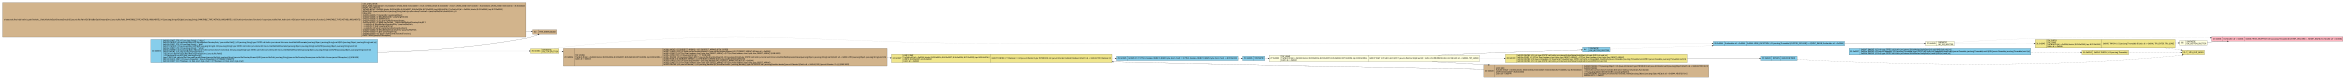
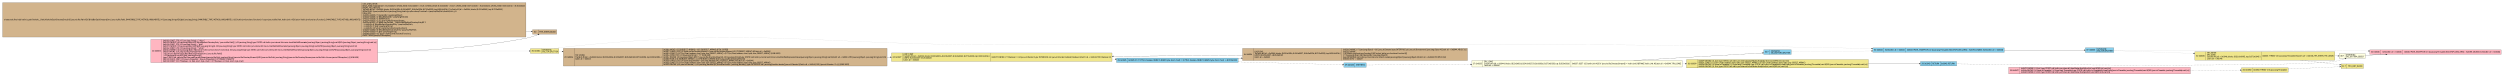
node "37: 0x0045": fillcolor lightyellow -> skyblue
node "38: ?": text "EXC_BOTTOM_SPLITTER" -> "EXC_BOTTOM_OBJECT"
node "22: 0x0000": fillcolor skyblue -> lightpink
node "33: 0x0047": fillcolor skyblue -> lightpink
edge "27: 0x0035" -> "26: 0x002d": now "25: 0x002b" -> "26: 0x002d"
edge "29: 0x0043" -> "21: ?": now "29: 0x0043" -> "38: ?"
